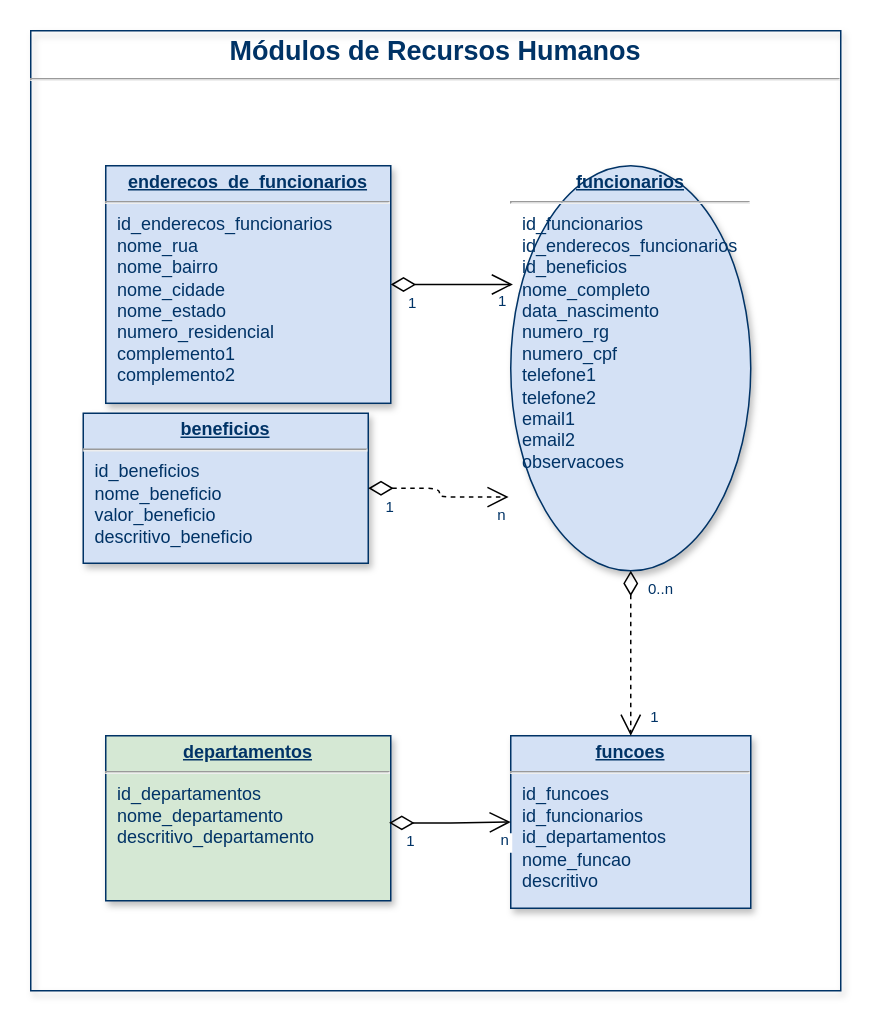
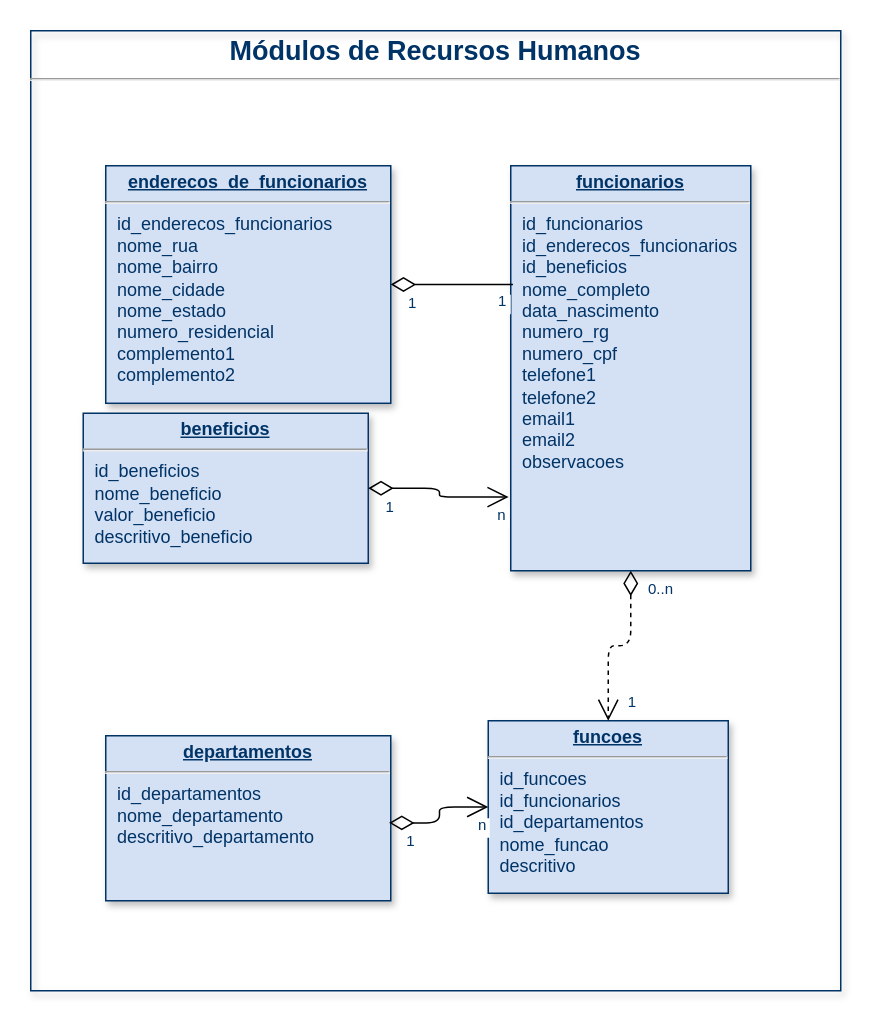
edge "enderecos_de_funcionarios id_enderecos_funcionarios nome_rua nome_bairro nome_cidade nome_estado numero_residencial complemento1 complemento2" -- "funcionarios id_funcionarios id_enderecos_funcionarios id_beneficios nome_completo data_nascimento numero_rg numero_cpf telefone1 telefone2 email1 email2 observacoes": arrowhead open -> none
node "funcionarios id_funcionarios id_enderecos_funcionarios id_beneficios nome_completo data_nascimento numero_rg numero_cpf telefone1 telefone2 email1 email2 observacoes": shape ellipse -> rectangle
edge "funcionarios id_funcionarios id_enderecos_funcionarios id_beneficios nome_completo data_nascimento numero_rg numero_cpf telefone1 telefone2 email1 email2 observacoes" -- "beneficios id_beneficios nome_beneficio valor_beneficio descritivo_beneficio": style dashed -> solid
node "departamentos id_departamentos nome_departamento descritivo_departamento": fillcolor #d5e8d4 -> #d4e1f5
node "funcoes id_funcoes id_funcionarios id_departamentos nome_funcao descritivo": moved (631, 822) -> (608, 807)
